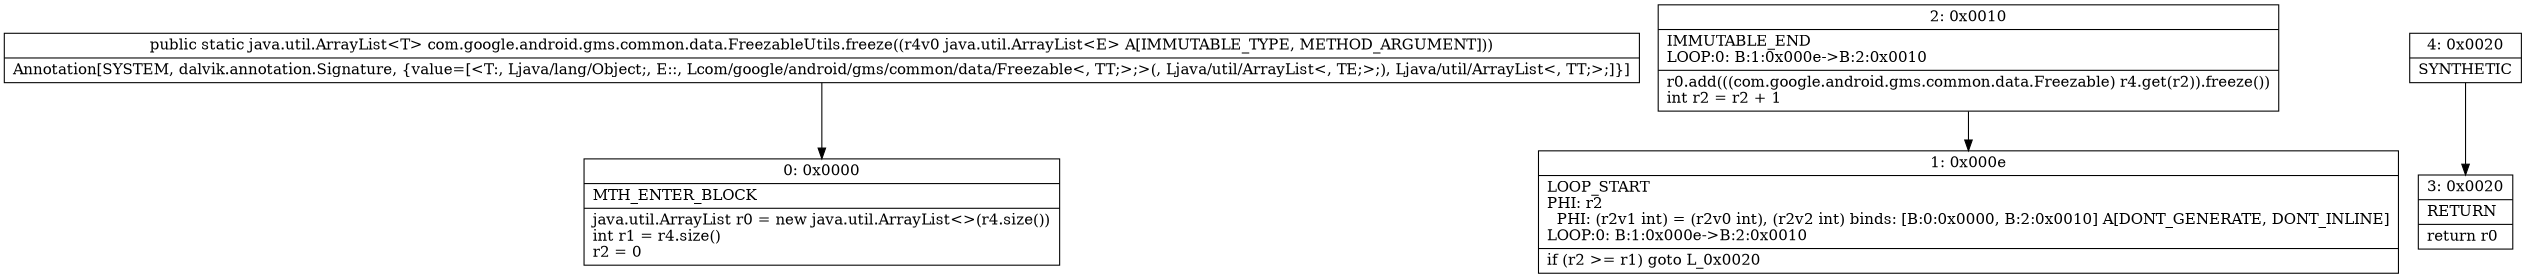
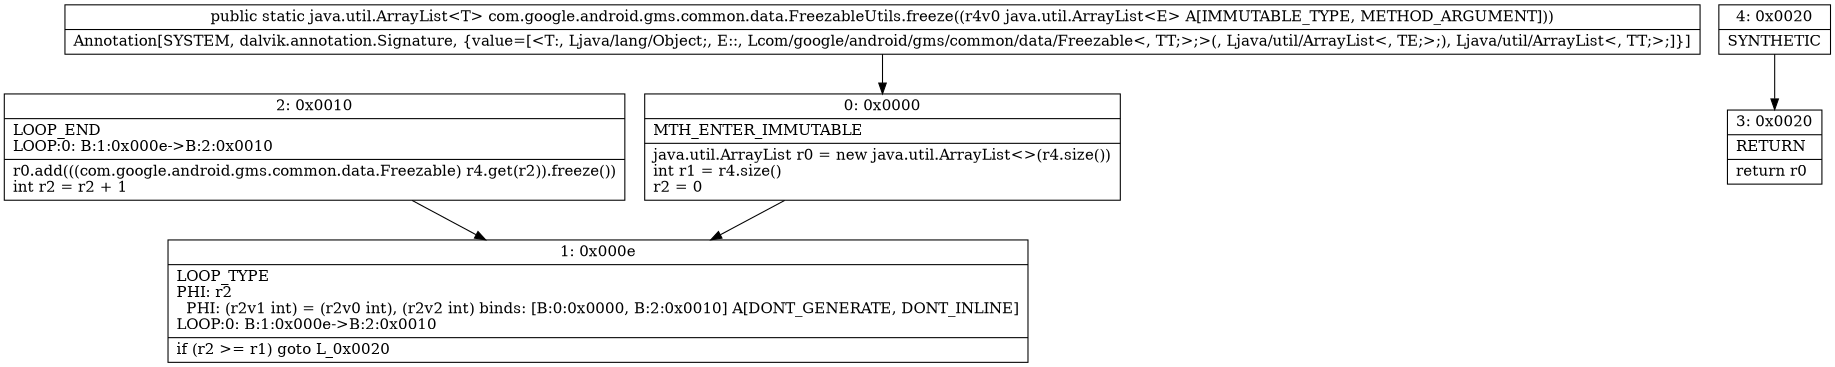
node "2: 0x0010": text "IMMUTABLE_END" -> "LOOP_END"
node "1: 0x000e": text "LOOP_START" -> "LOOP_TYPE"
node "0: 0x0000": text "MTH_ENTER_BLOCK" -> "MTH_ENTER_IMMUTABLE"
edge "0: 0x0000" -> "1: 0x000e": added
